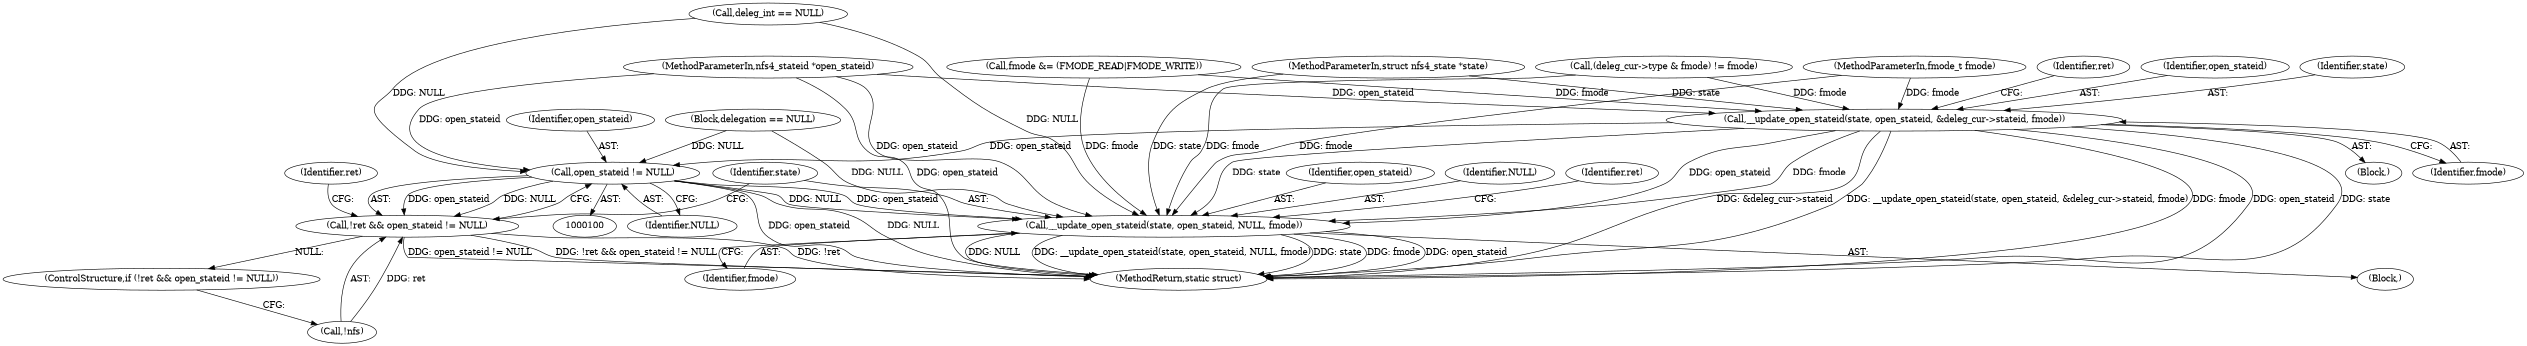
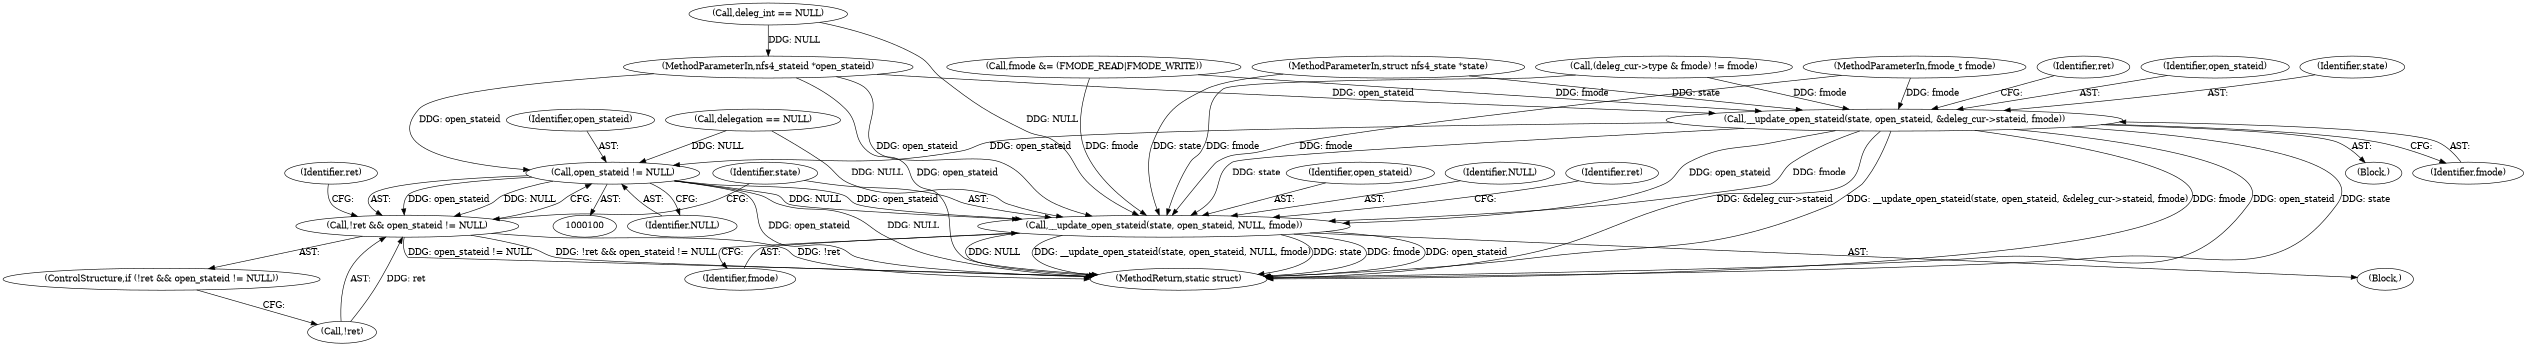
edge "(Call,deleg_int == NULL)" -> "(Call,open_stateid != NULL)": now "(Call,deleg_int == NULL)" -> "(MethodParameterIn,nfs4_stateid *open_stateid)"
node "(Block,delegation == NULL)": label "(Block,delegation == NULL)" -> "(Call,delegation == NULL)"
edge "(Call,!ret && open_stateid != NULL)" -> "(ControlStructure,if (!ret && open_stateid != NULL))": label "NULL: " -> "AST: "
node "(Call,!nfs)": label "(Call,!nfs)" -> "(Call,!ret)"
